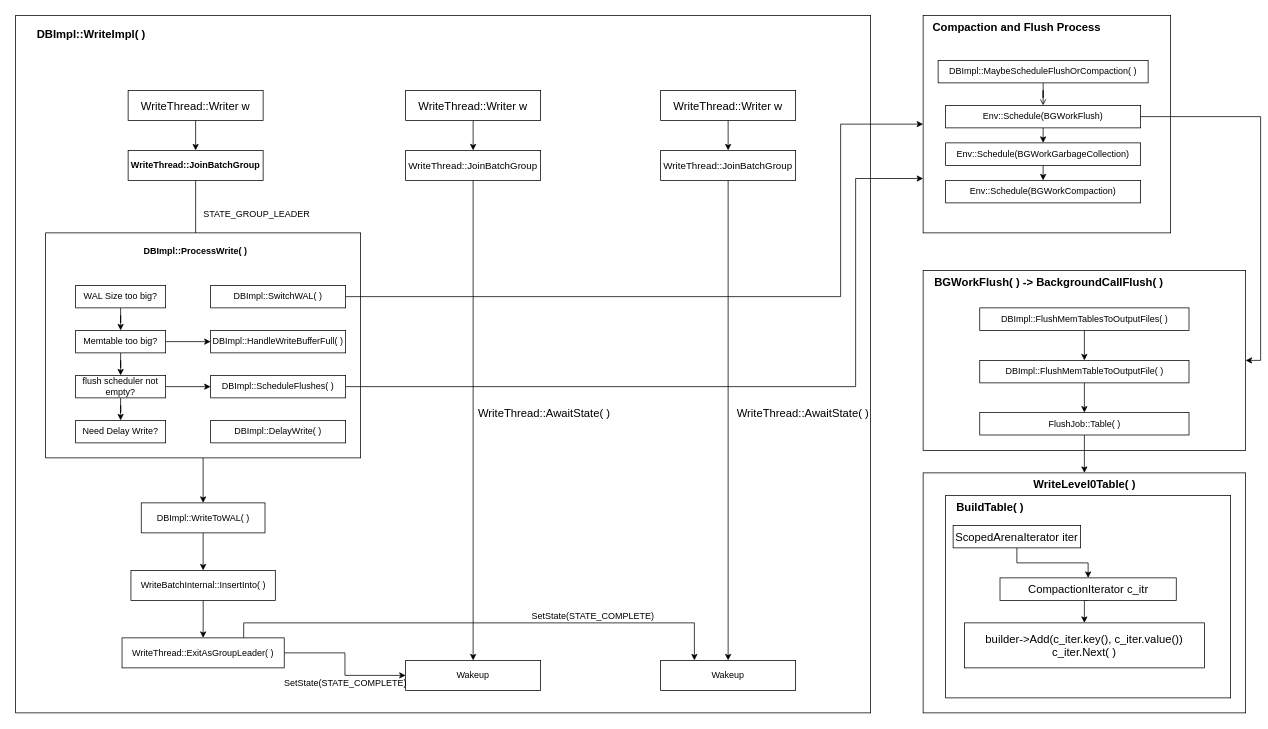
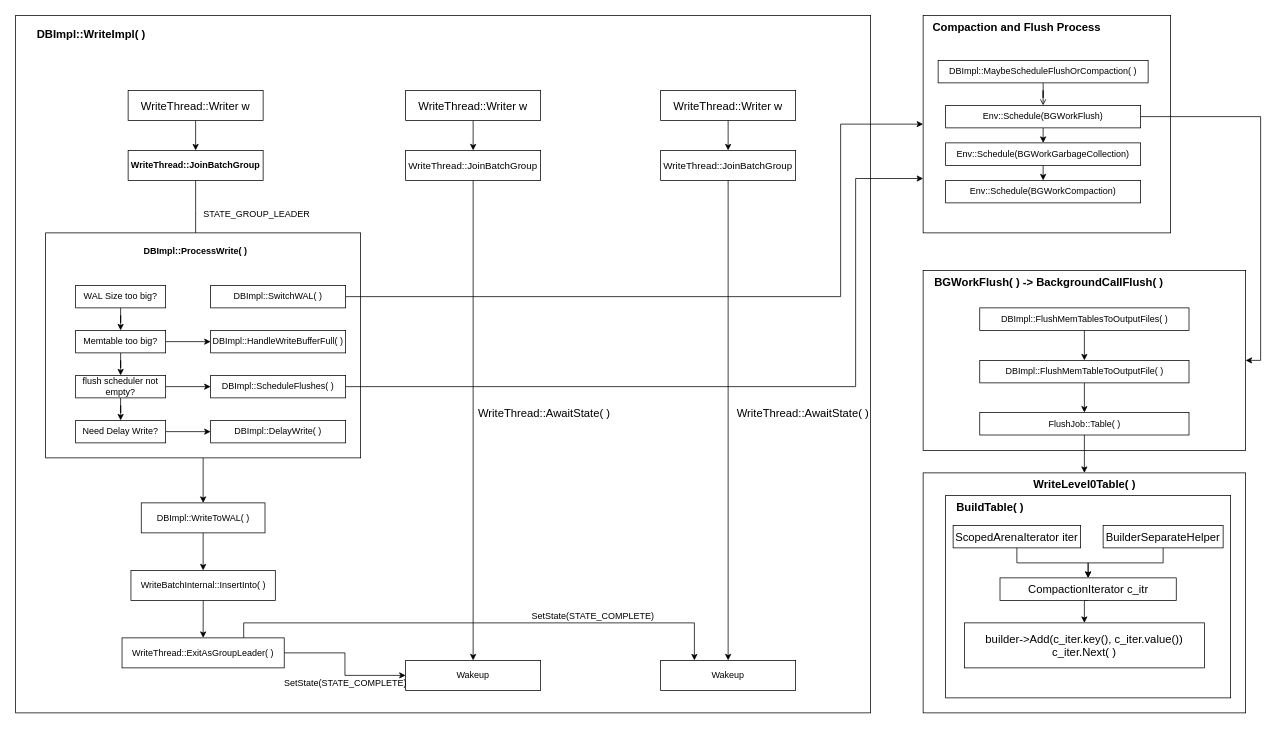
edge "Need Delay Write?" -> "DBImpl::DelayWrite( )": added
node "BuilderSeparateHelper": added
edge "BuilderSeparateHelper" -> "CompactionIterator c_itr": added
